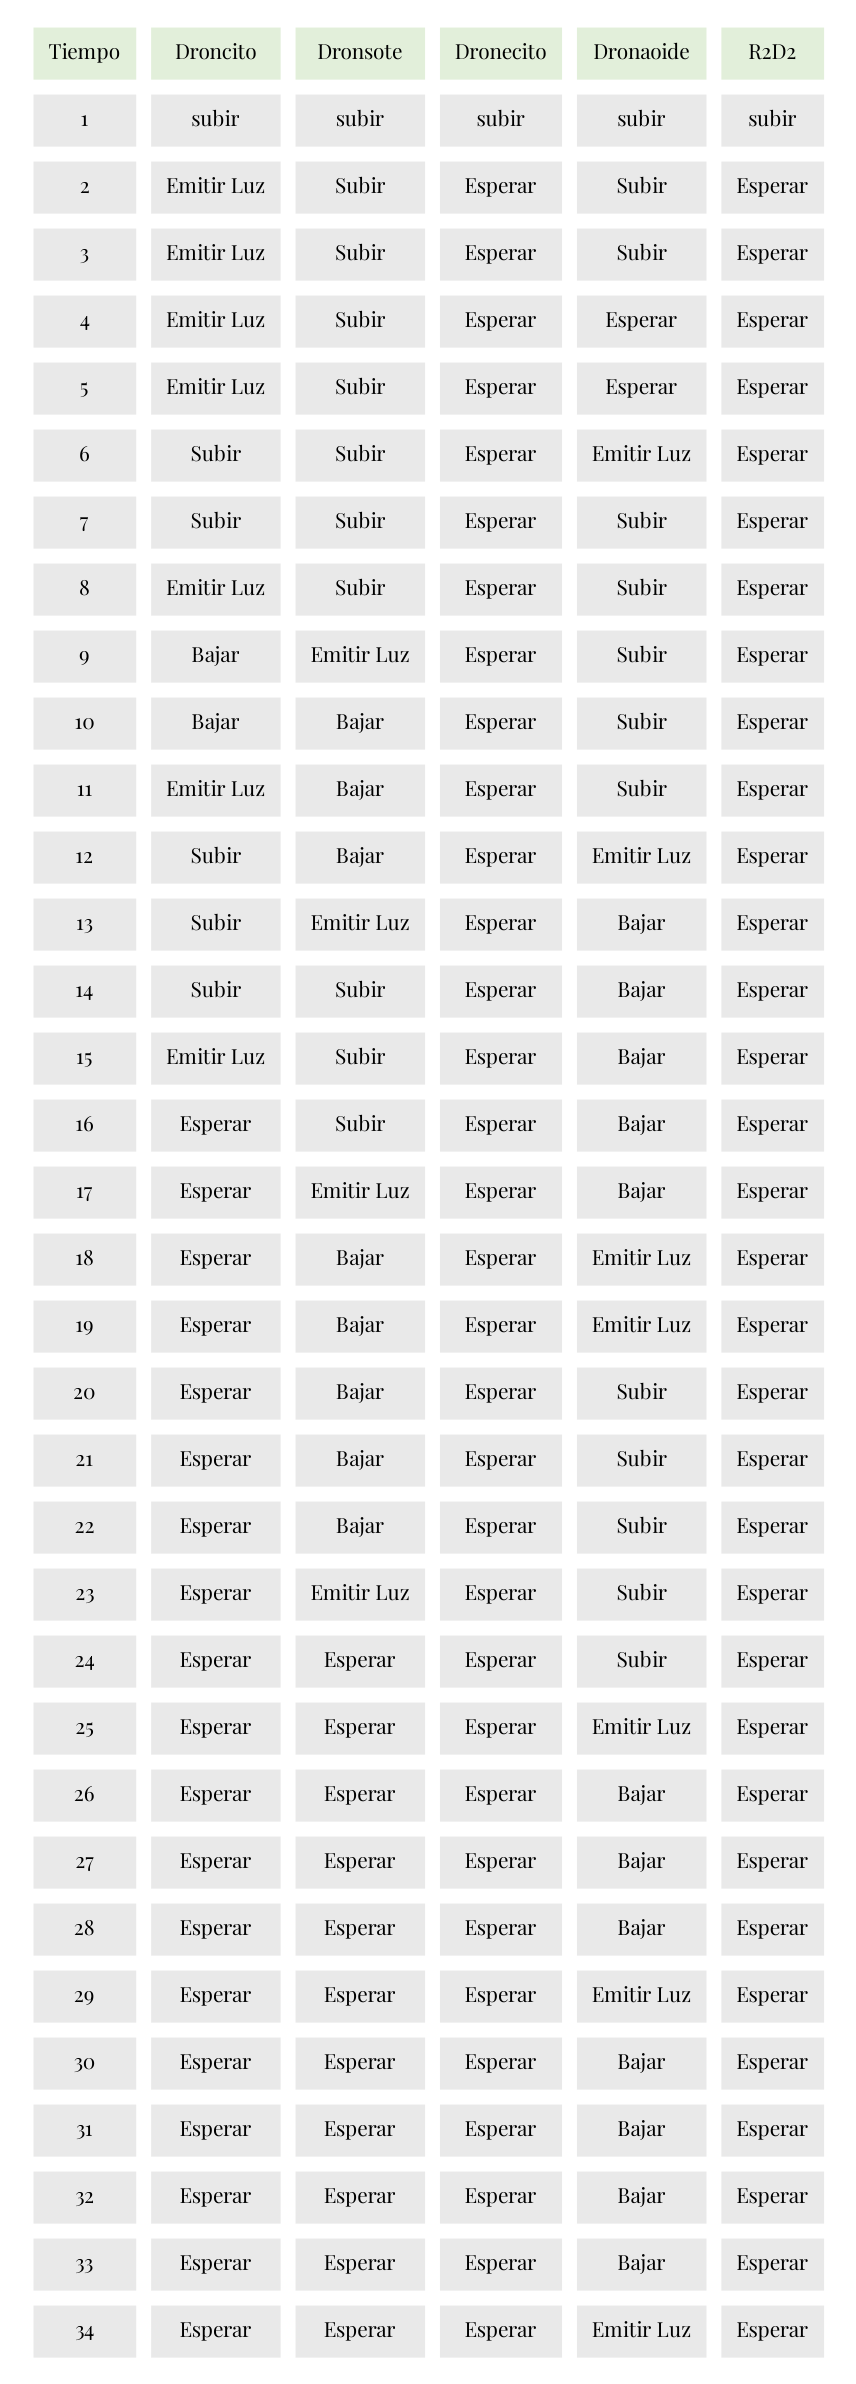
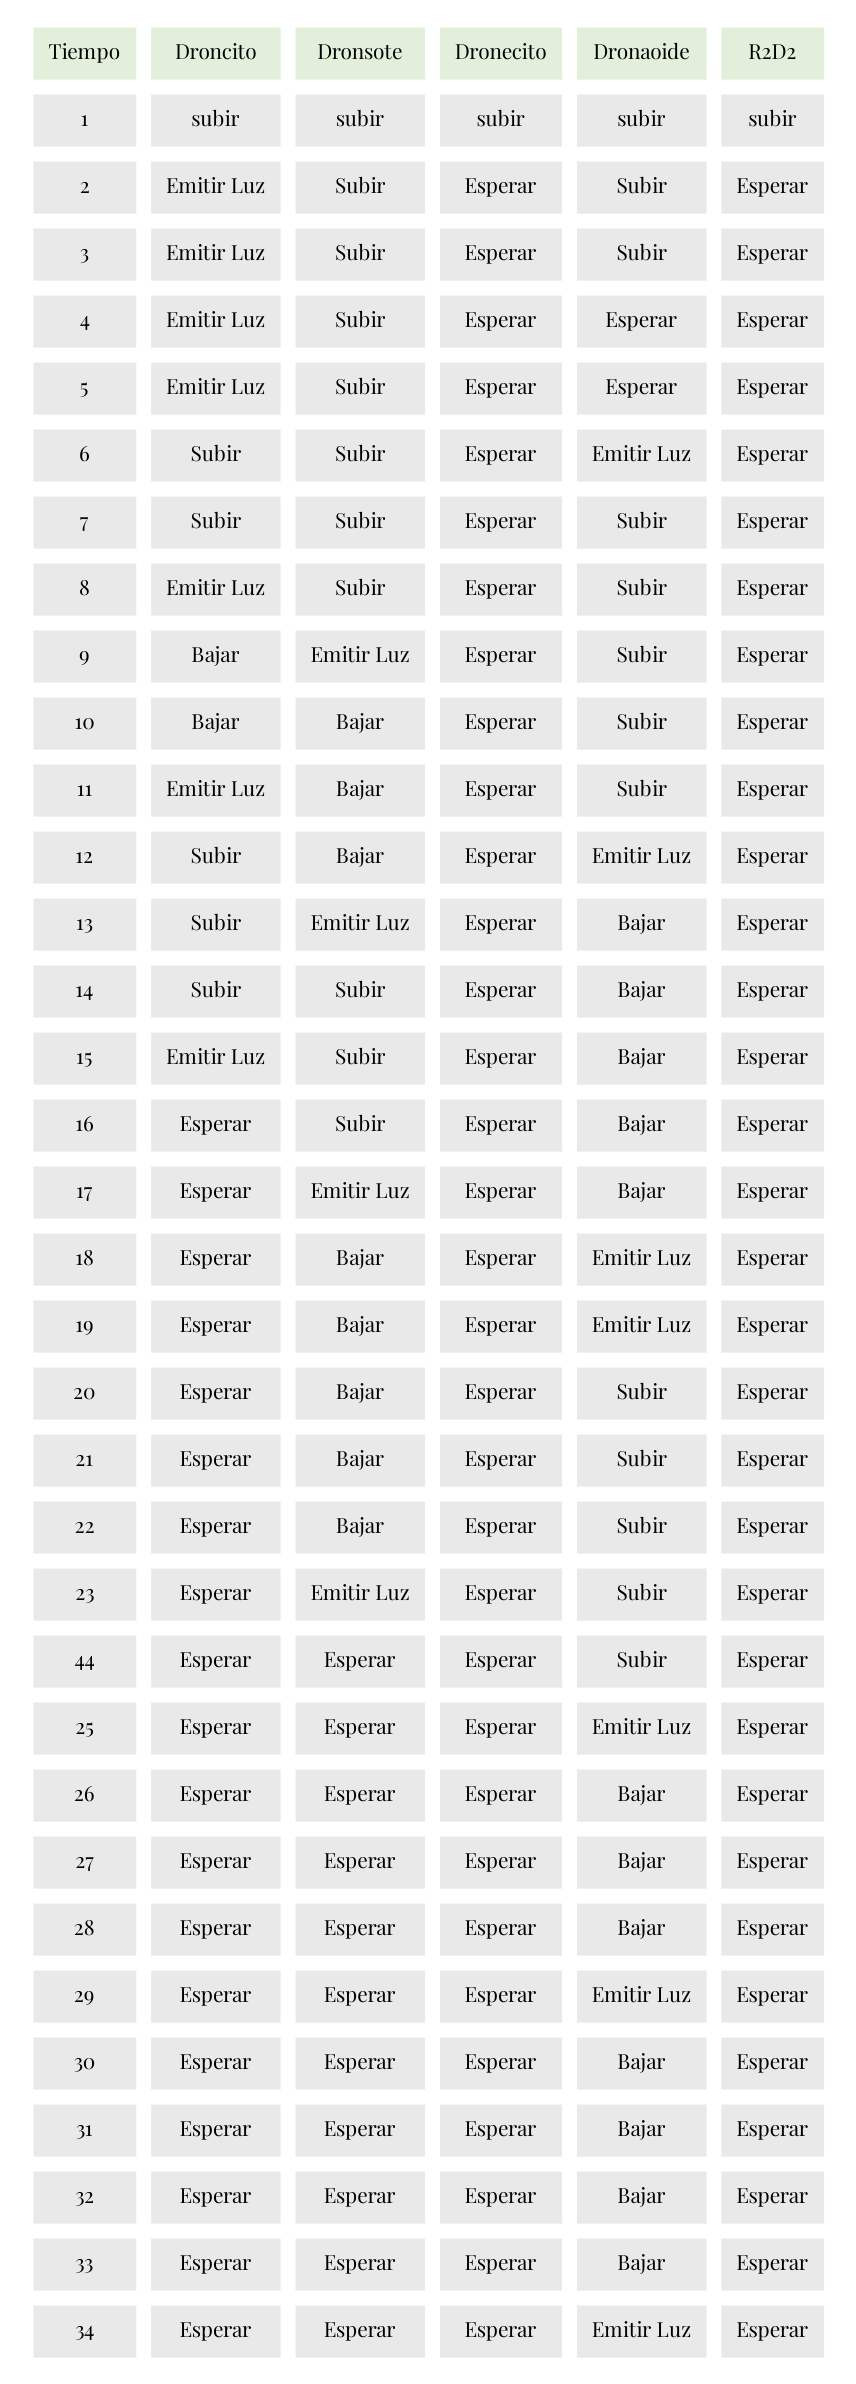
node "Tiempo": text "24" -> "44"
